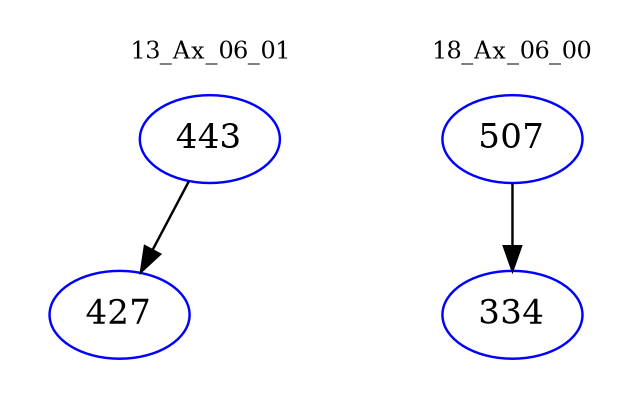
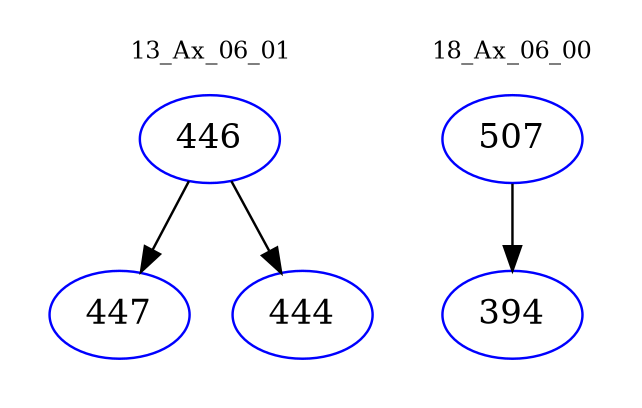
node "443": label "443" -> "446"
node "427": label "427" -> "447"
node "444": added
node "334": label "334" -> "394"
